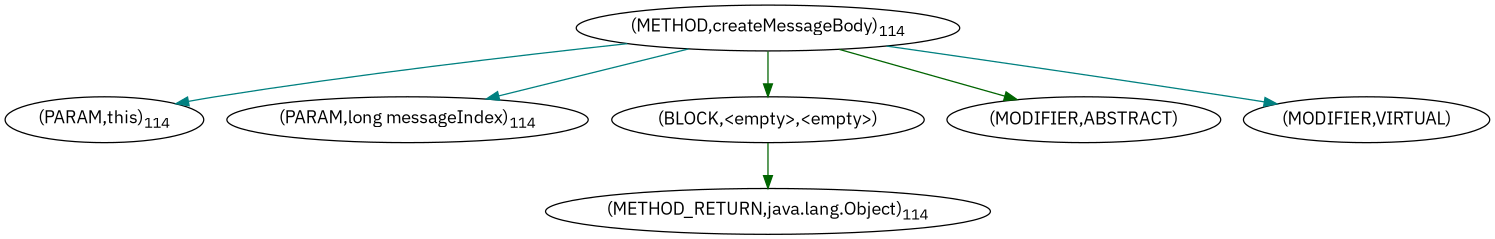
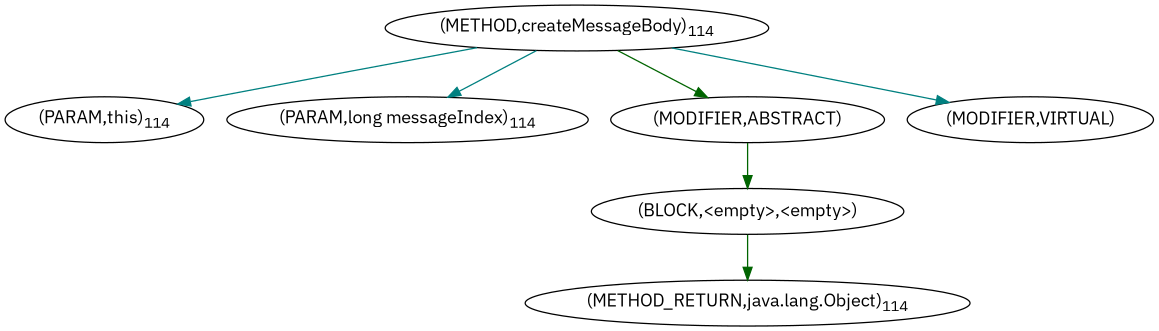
edge "(METHOD,createMessageBody)" -> "(BLOCK,<empty>,<empty>)": now "(MODIFIER,ABSTRACT)" -> "(BLOCK,<empty>,<empty>)"
